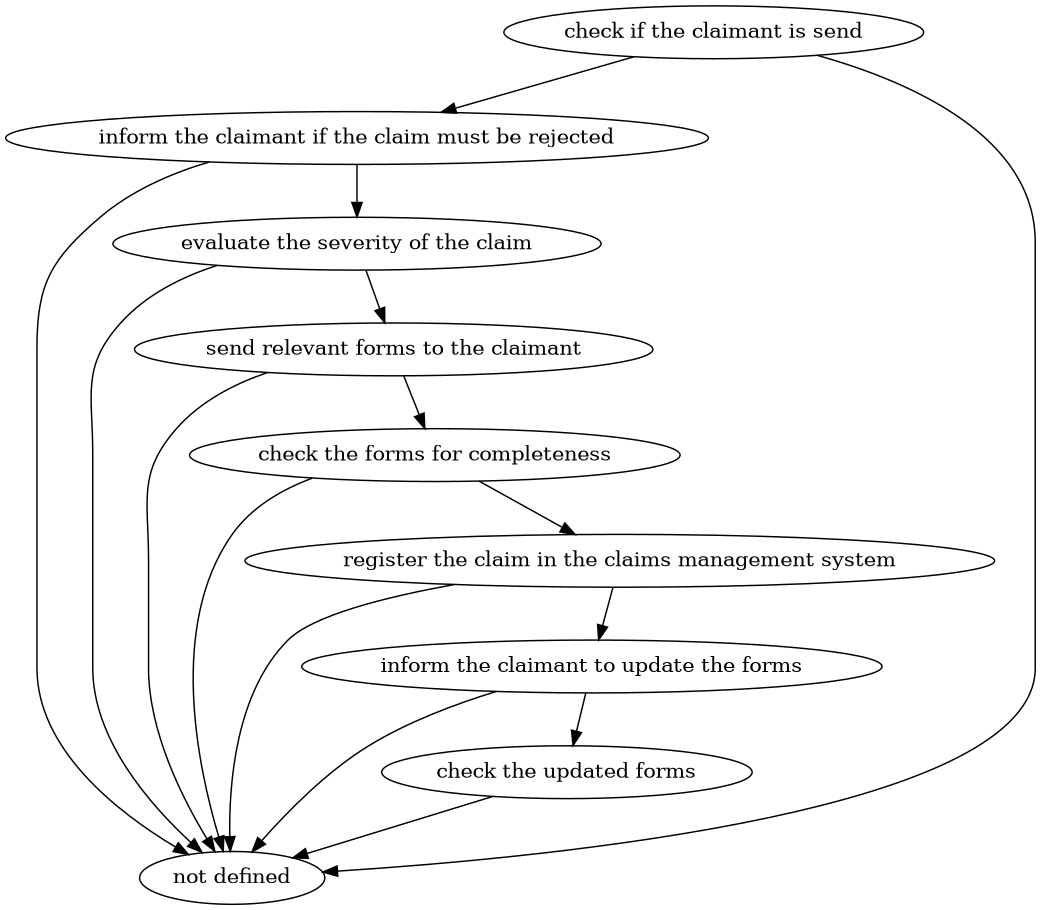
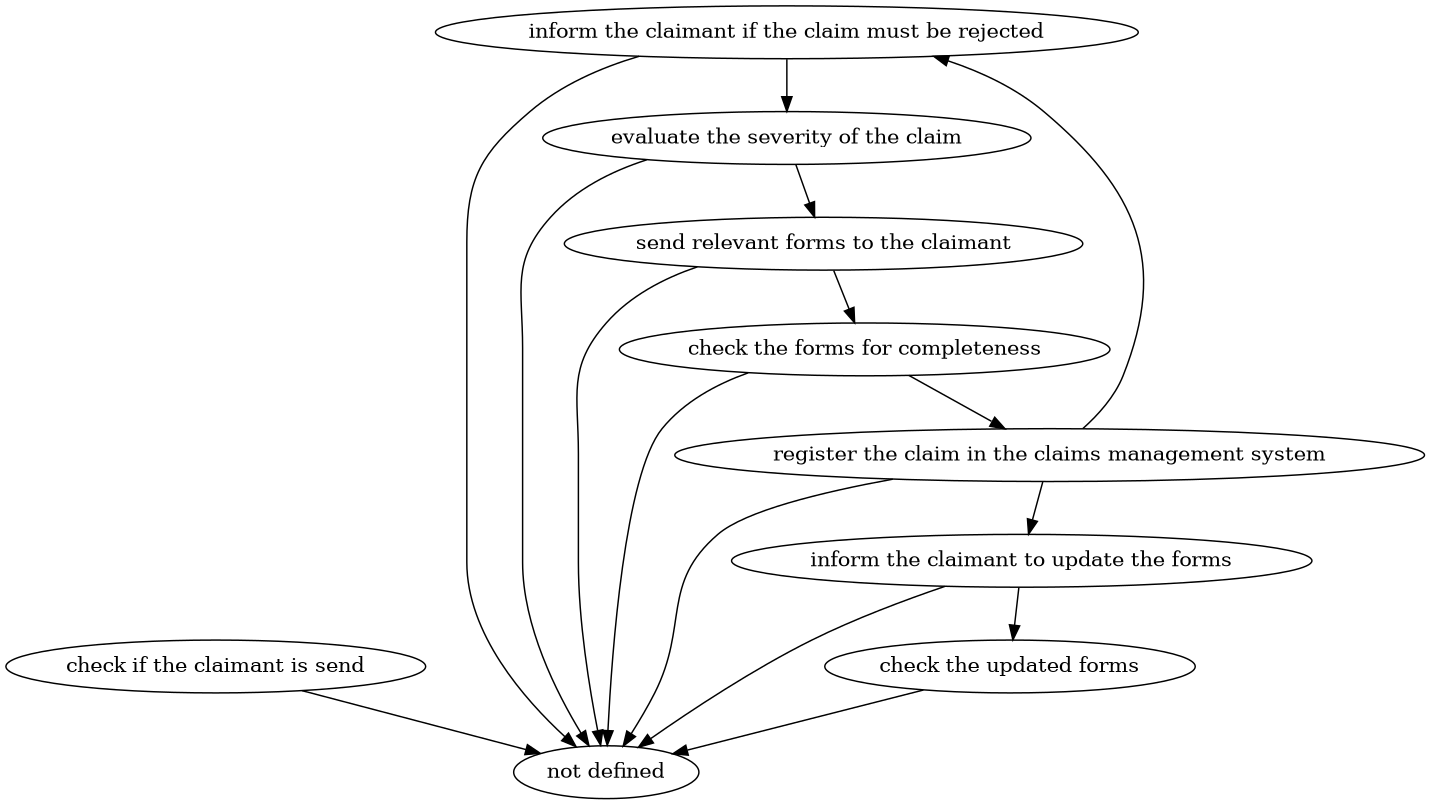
edge "check if the claimant is send" -> "inform the claimant if the claim must be rejected": now "register the claim in the claims management system" -> "inform the claimant if the claim must be rejected"
